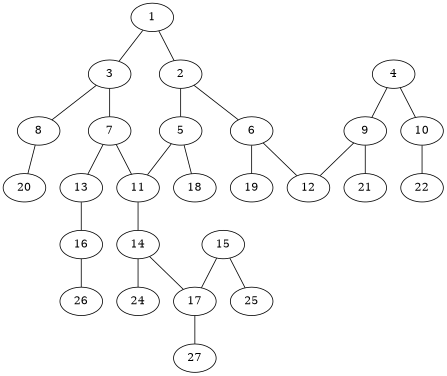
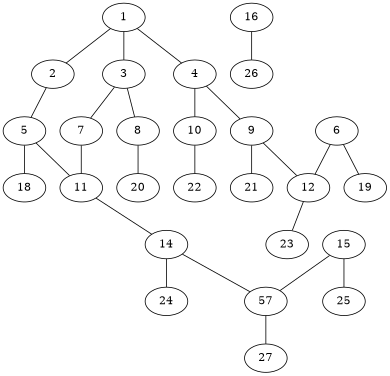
edge "1" -- "4": added
edge "2" -- "6": removed
node "13": removed
node "23": added
node "17": label "17" -> "57"
